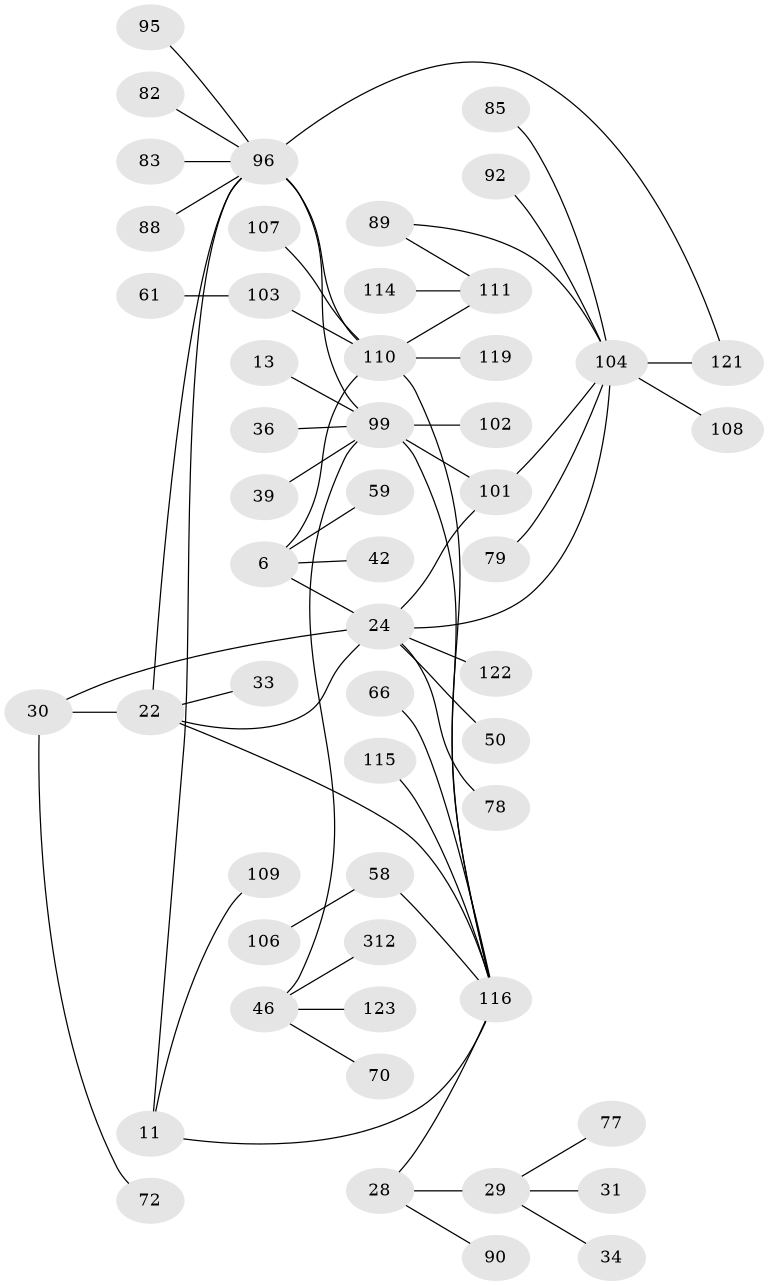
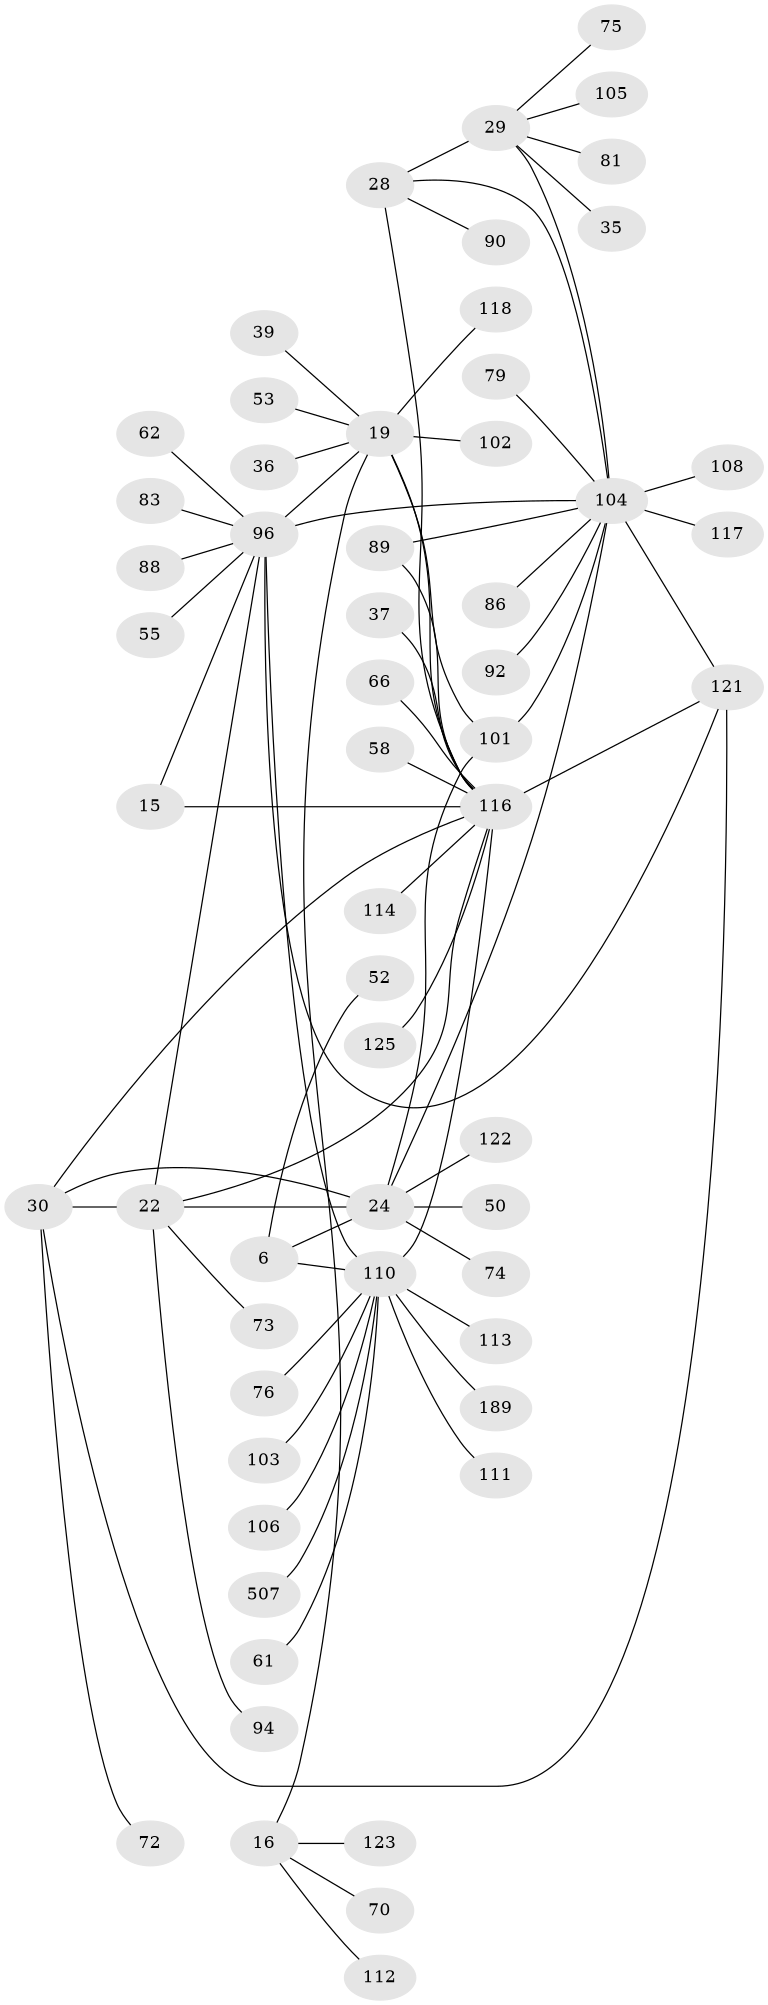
node "95": label "95" -> "55"
node "82": label "82" -> "62"
node "105": added
node "85": label "85" -> "86"
node "107": label "107" -> "507"
edge "28" -- "104": added
edge "29" -- "104": added
edge "89" -- "111": now "89" -- "116"
edge "114" -- "111": now "114" -- "116"
edge "61" -- "103": now "61" -- "110"
node "118": added
node "119": label "119" -> "189"
node "13": label "13" -> "53"
node "99": label "99" -> "19"
node "59": removed
edge "104" -- "96": added
node "117": added
node "42": label "42" -> "52"
node "37": added
node "33": label "33" -> "73"
edge "121" -- "116": added
node "115": label "115" -> "125"
node "78": label "78" -> "74"
node "109": removed
edge "58" -- "106": now "110" -- "106"
node "312": label "312" -> "112"
edge "116" -- "30": added
node "46": label "46" -> "16"
node "77": label "77" -> "75"
node "11": label "11" -> "15"
node "31": label "31" -> "81"
node "34": label "34" -> "35"
node "113": added
node "76": added
edge "121" -- "30": added
node "94": added
